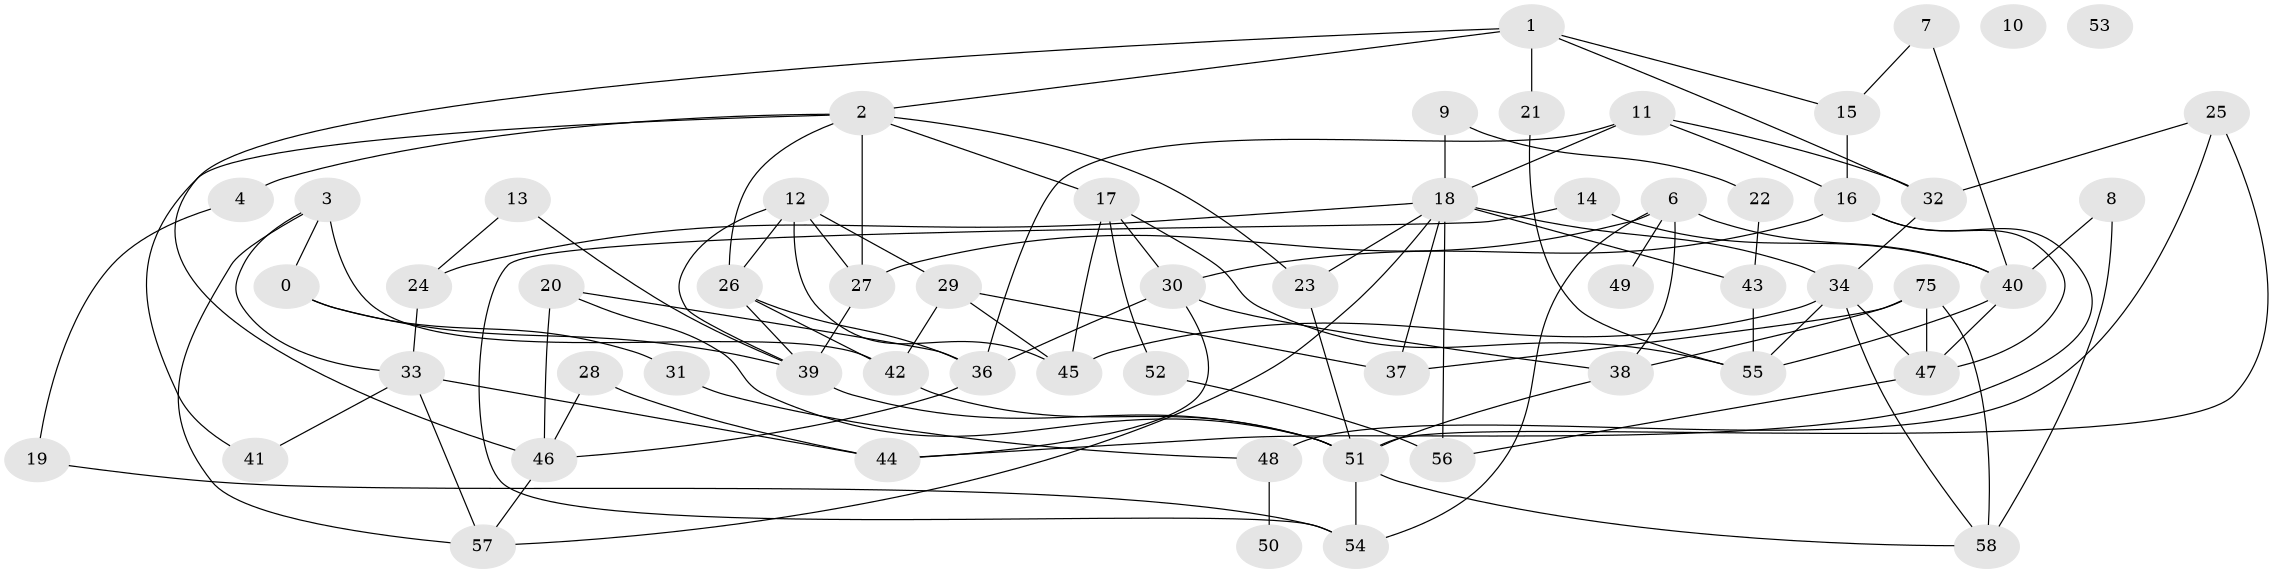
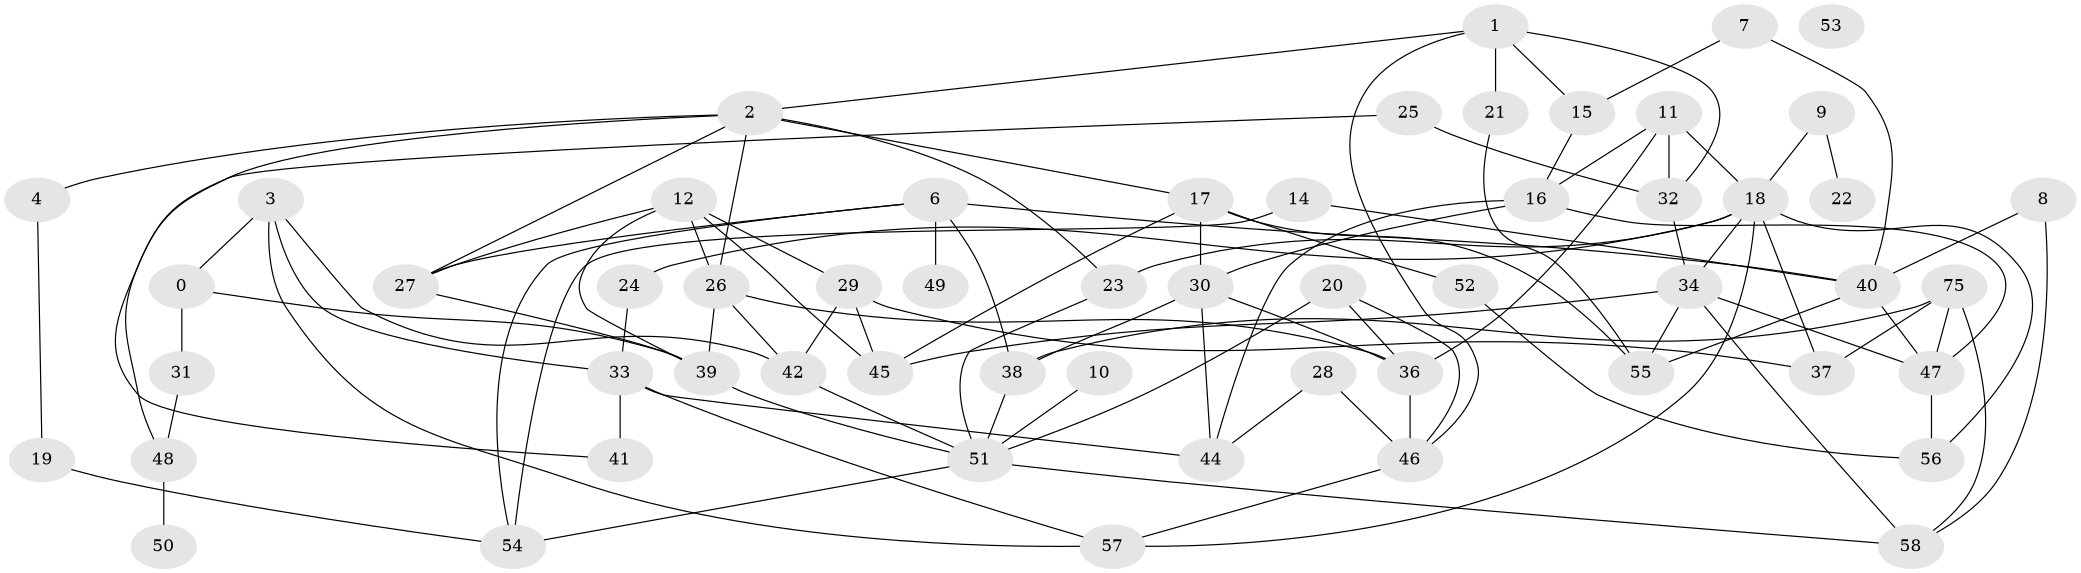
node "13": removed
node "43": removed
edge "25" -- "51": now "10" -- "51"
